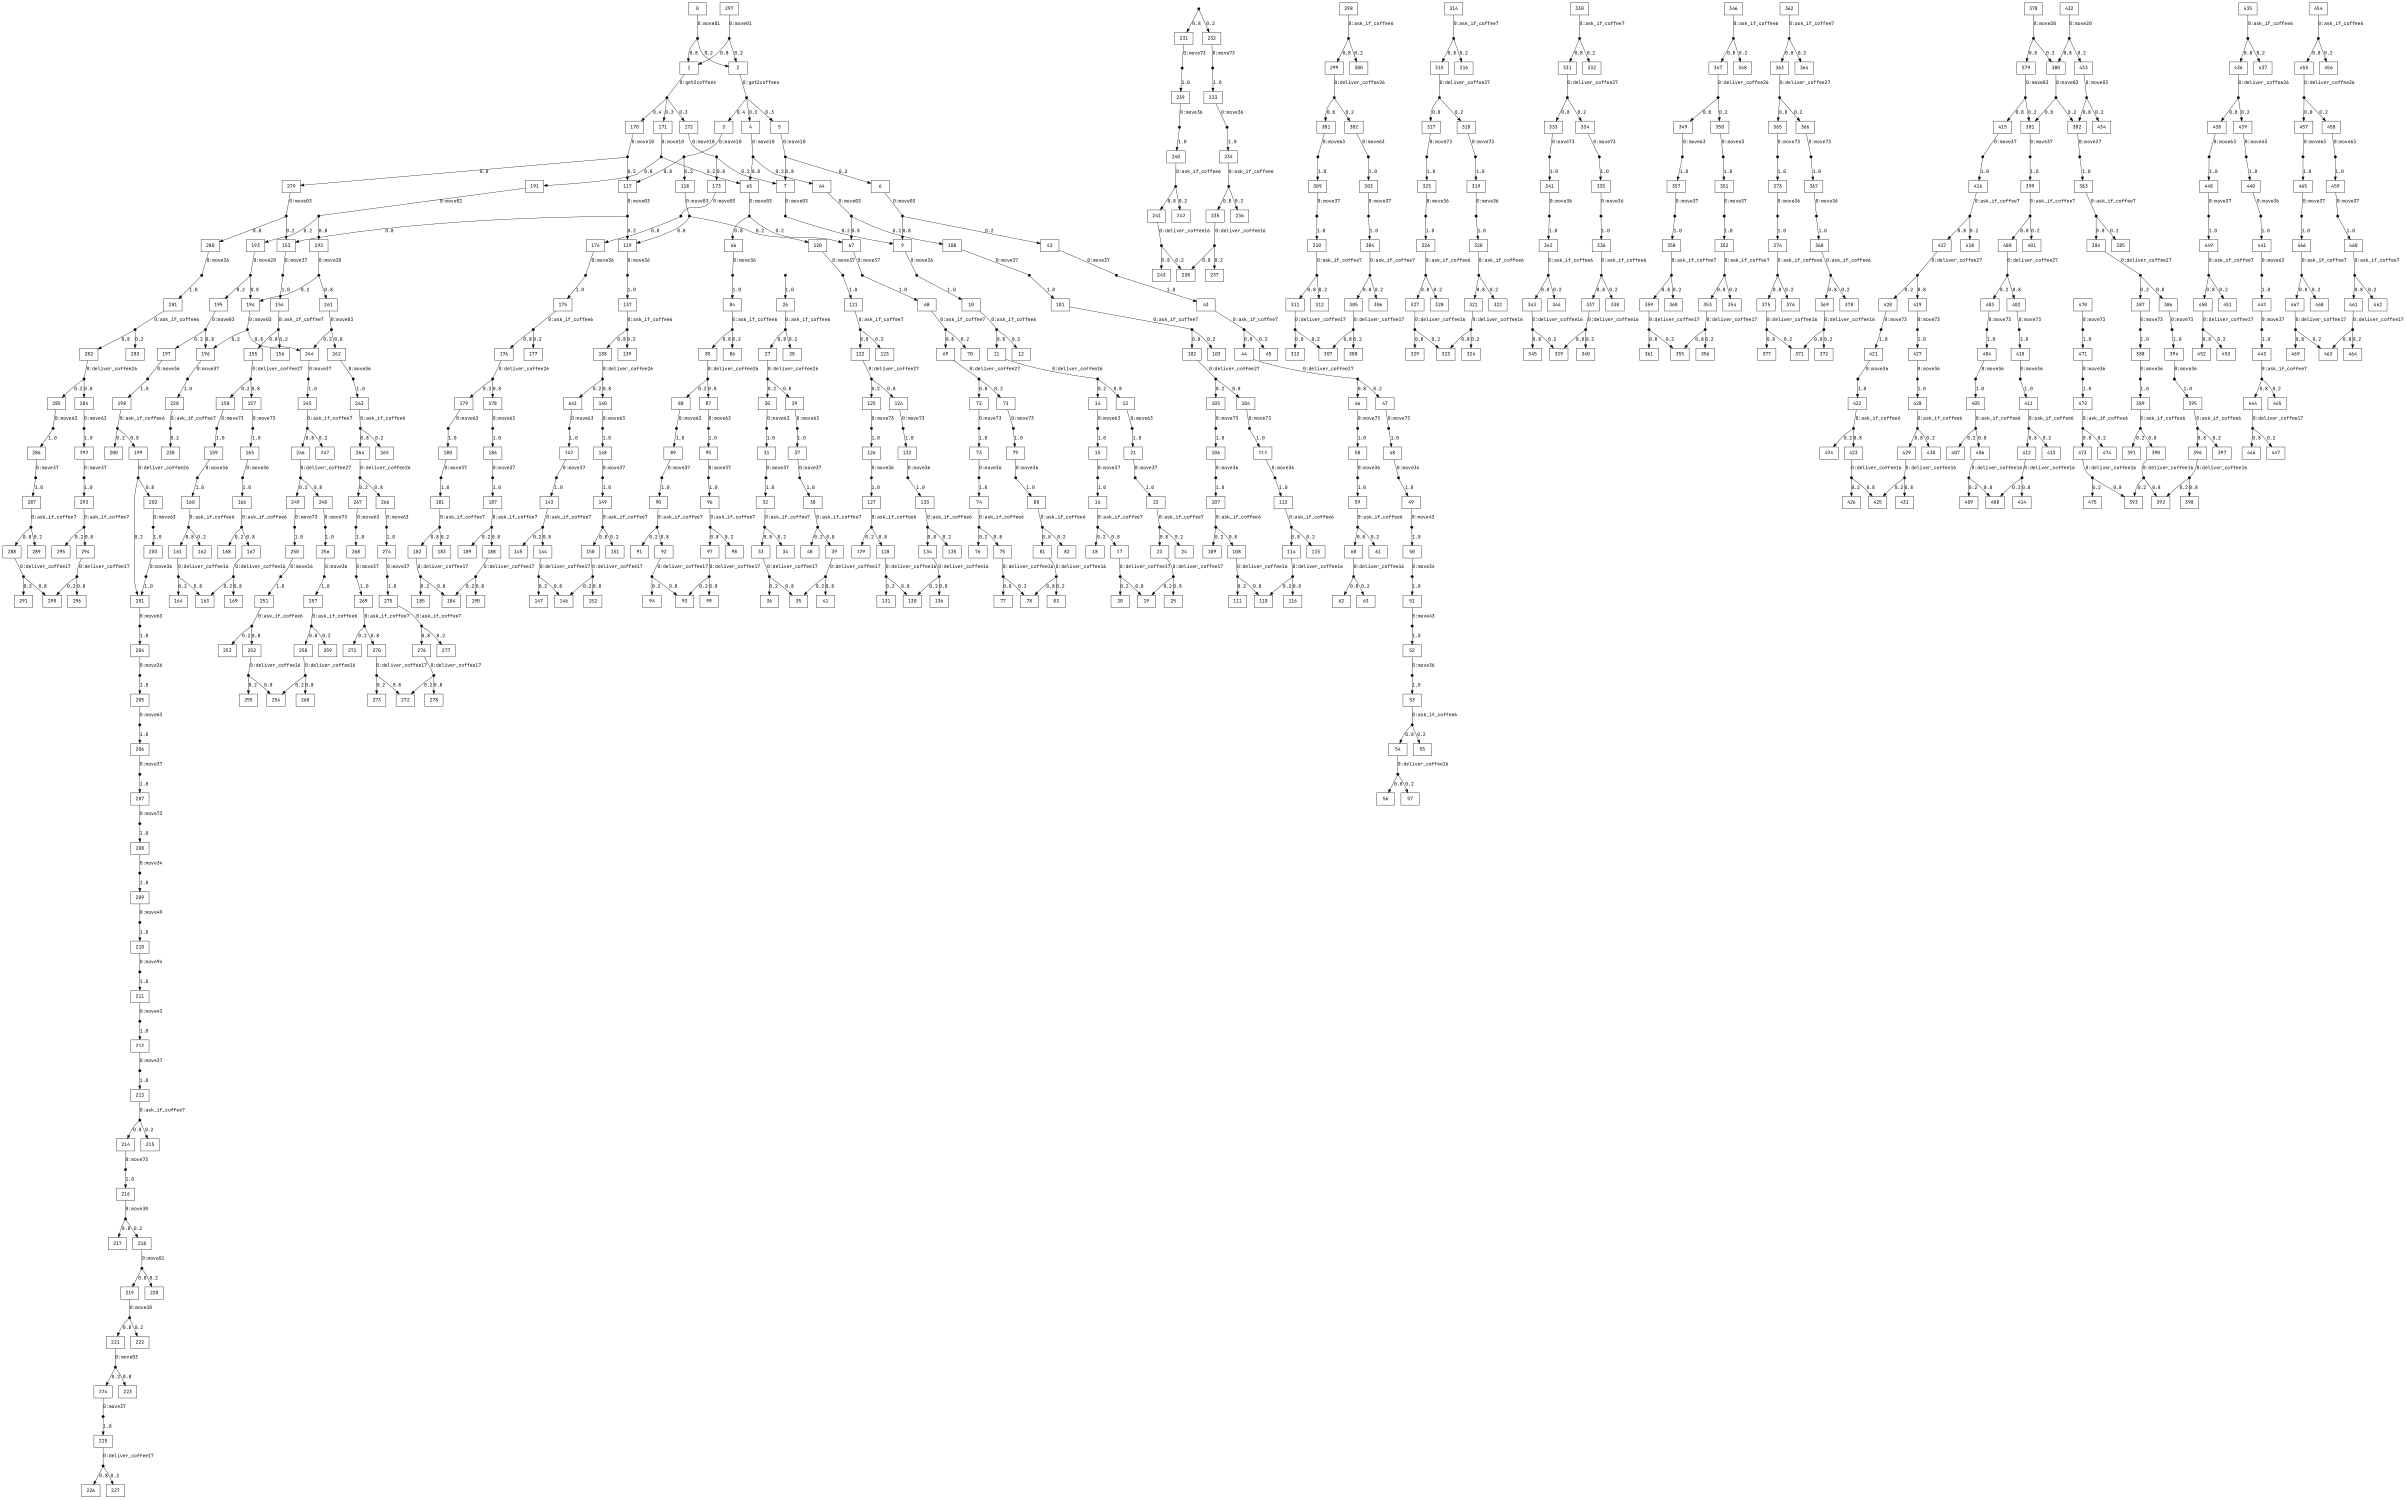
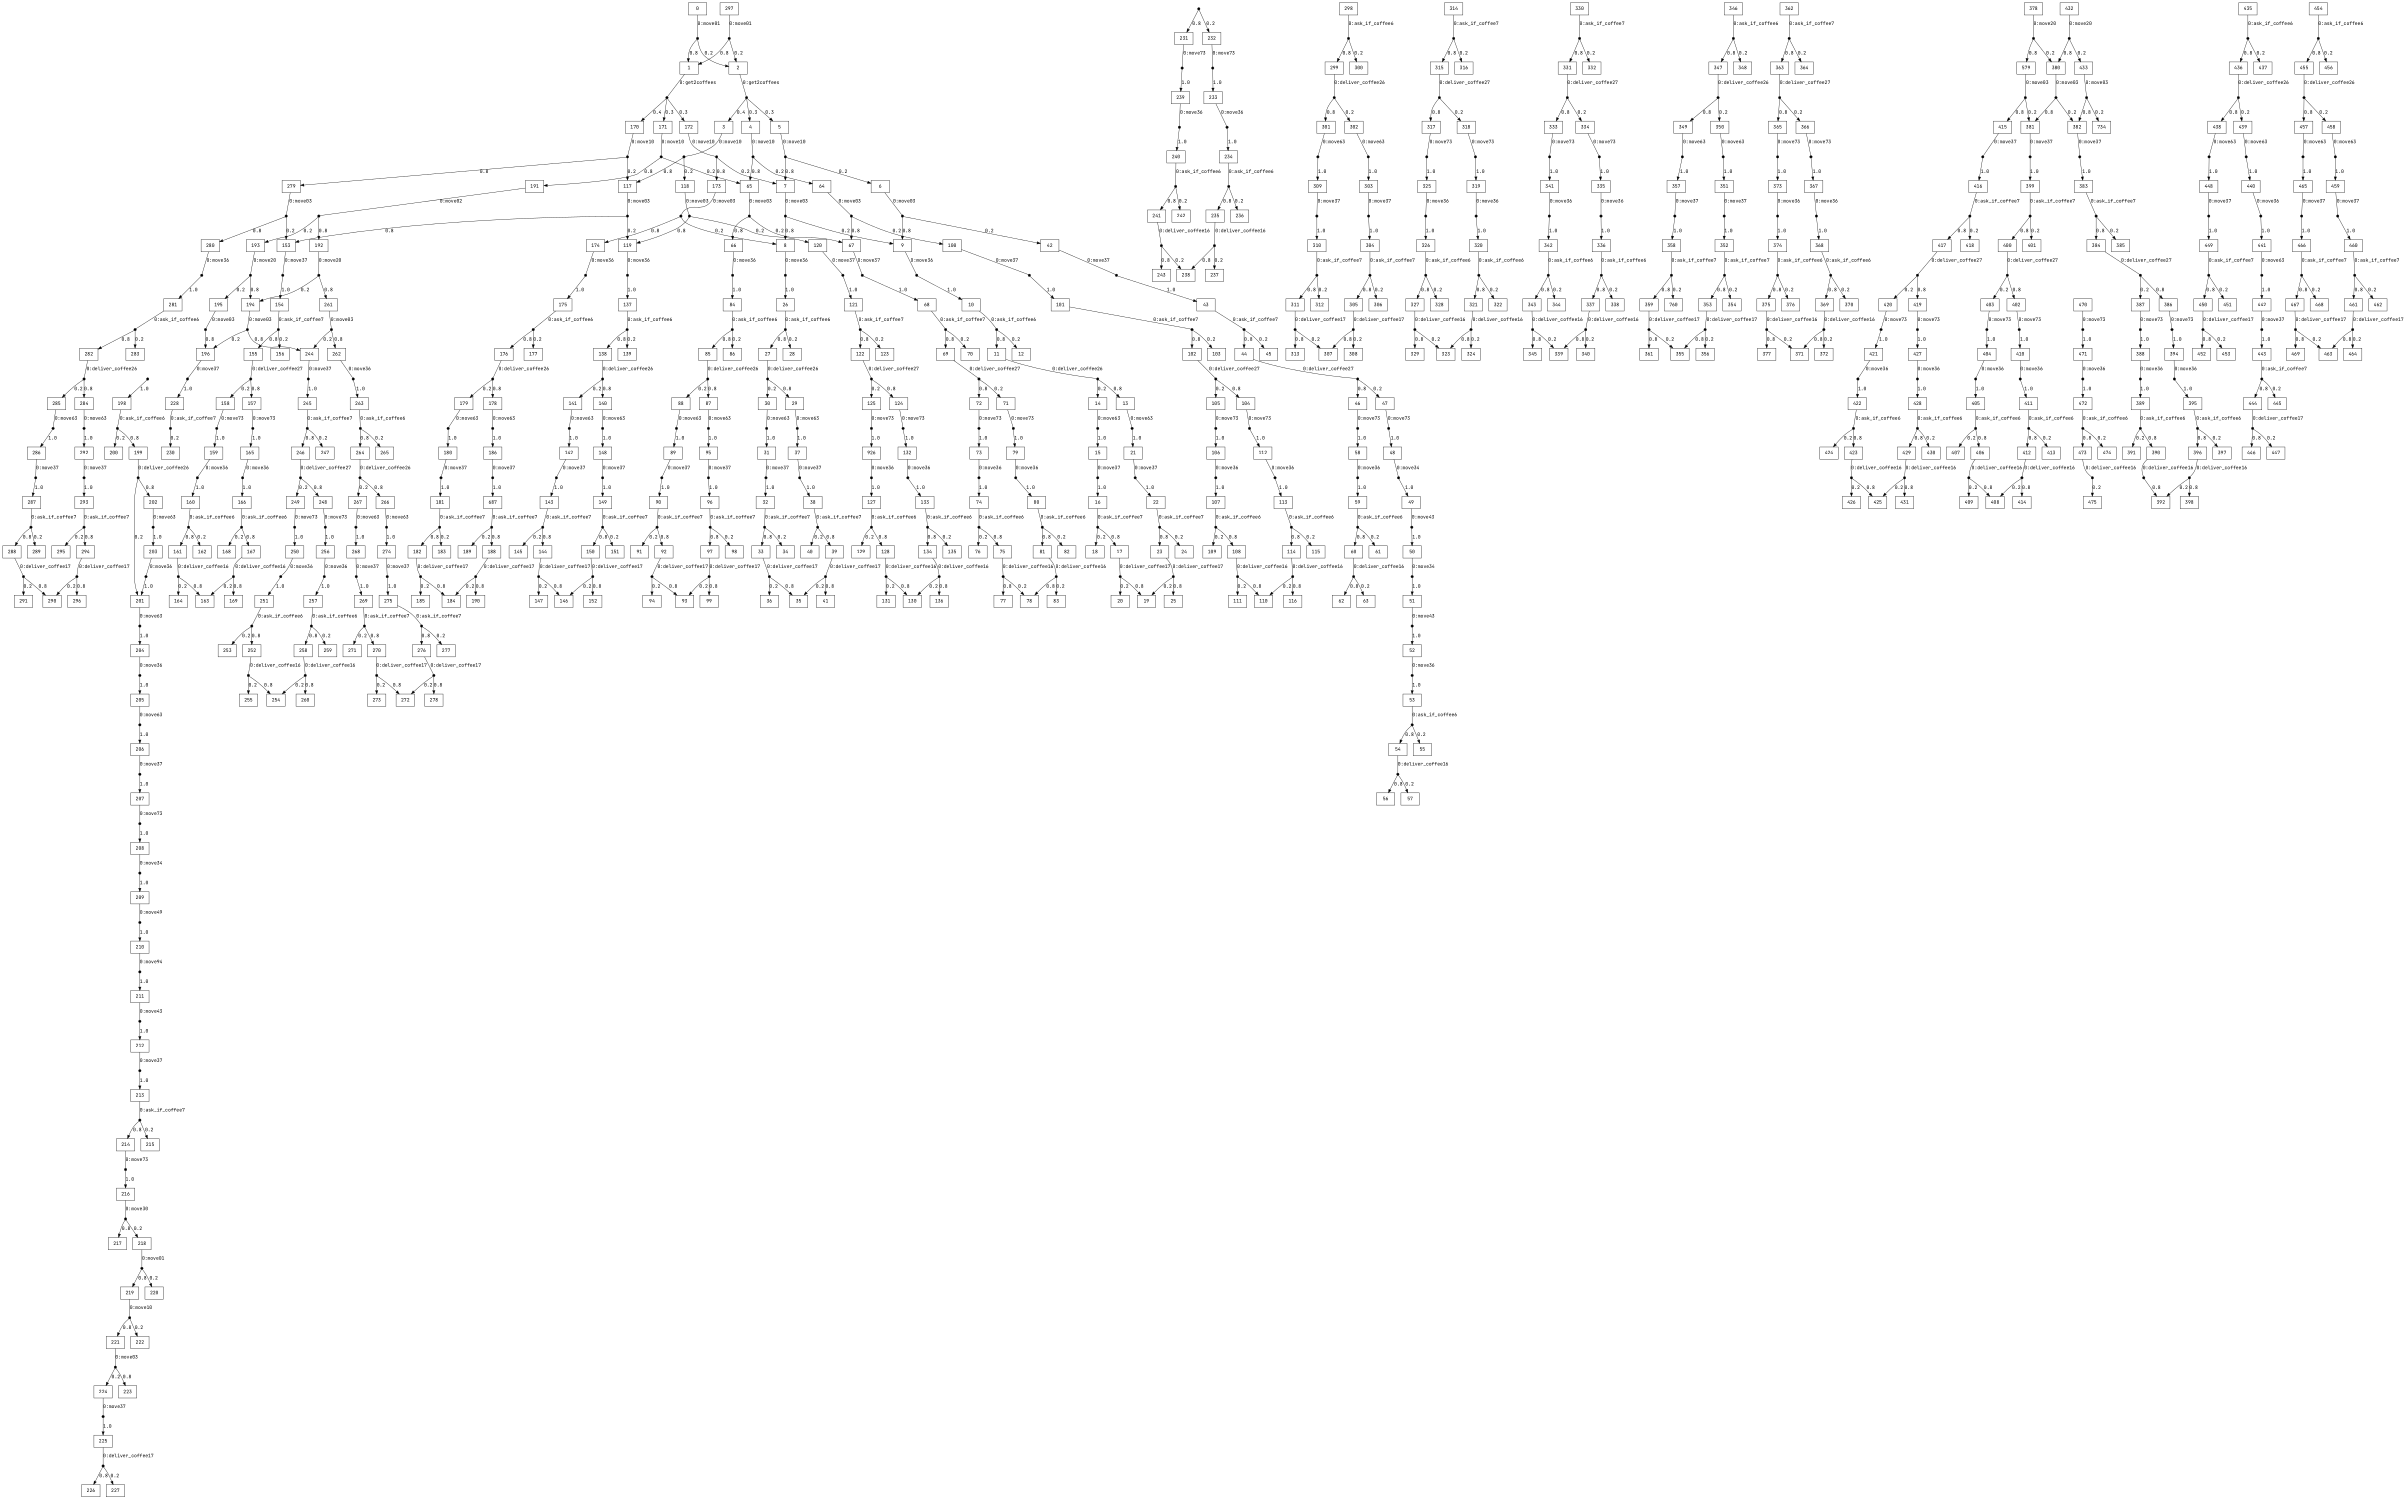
node "434": label "434" -> "734"
node "8": added
node "360": label "360" -> "760"
node "197": removed
node "641": label "641" -> "141"
node "126": label "126" -> "926"
node "187": label "187" -> "687"
node "393": removed
